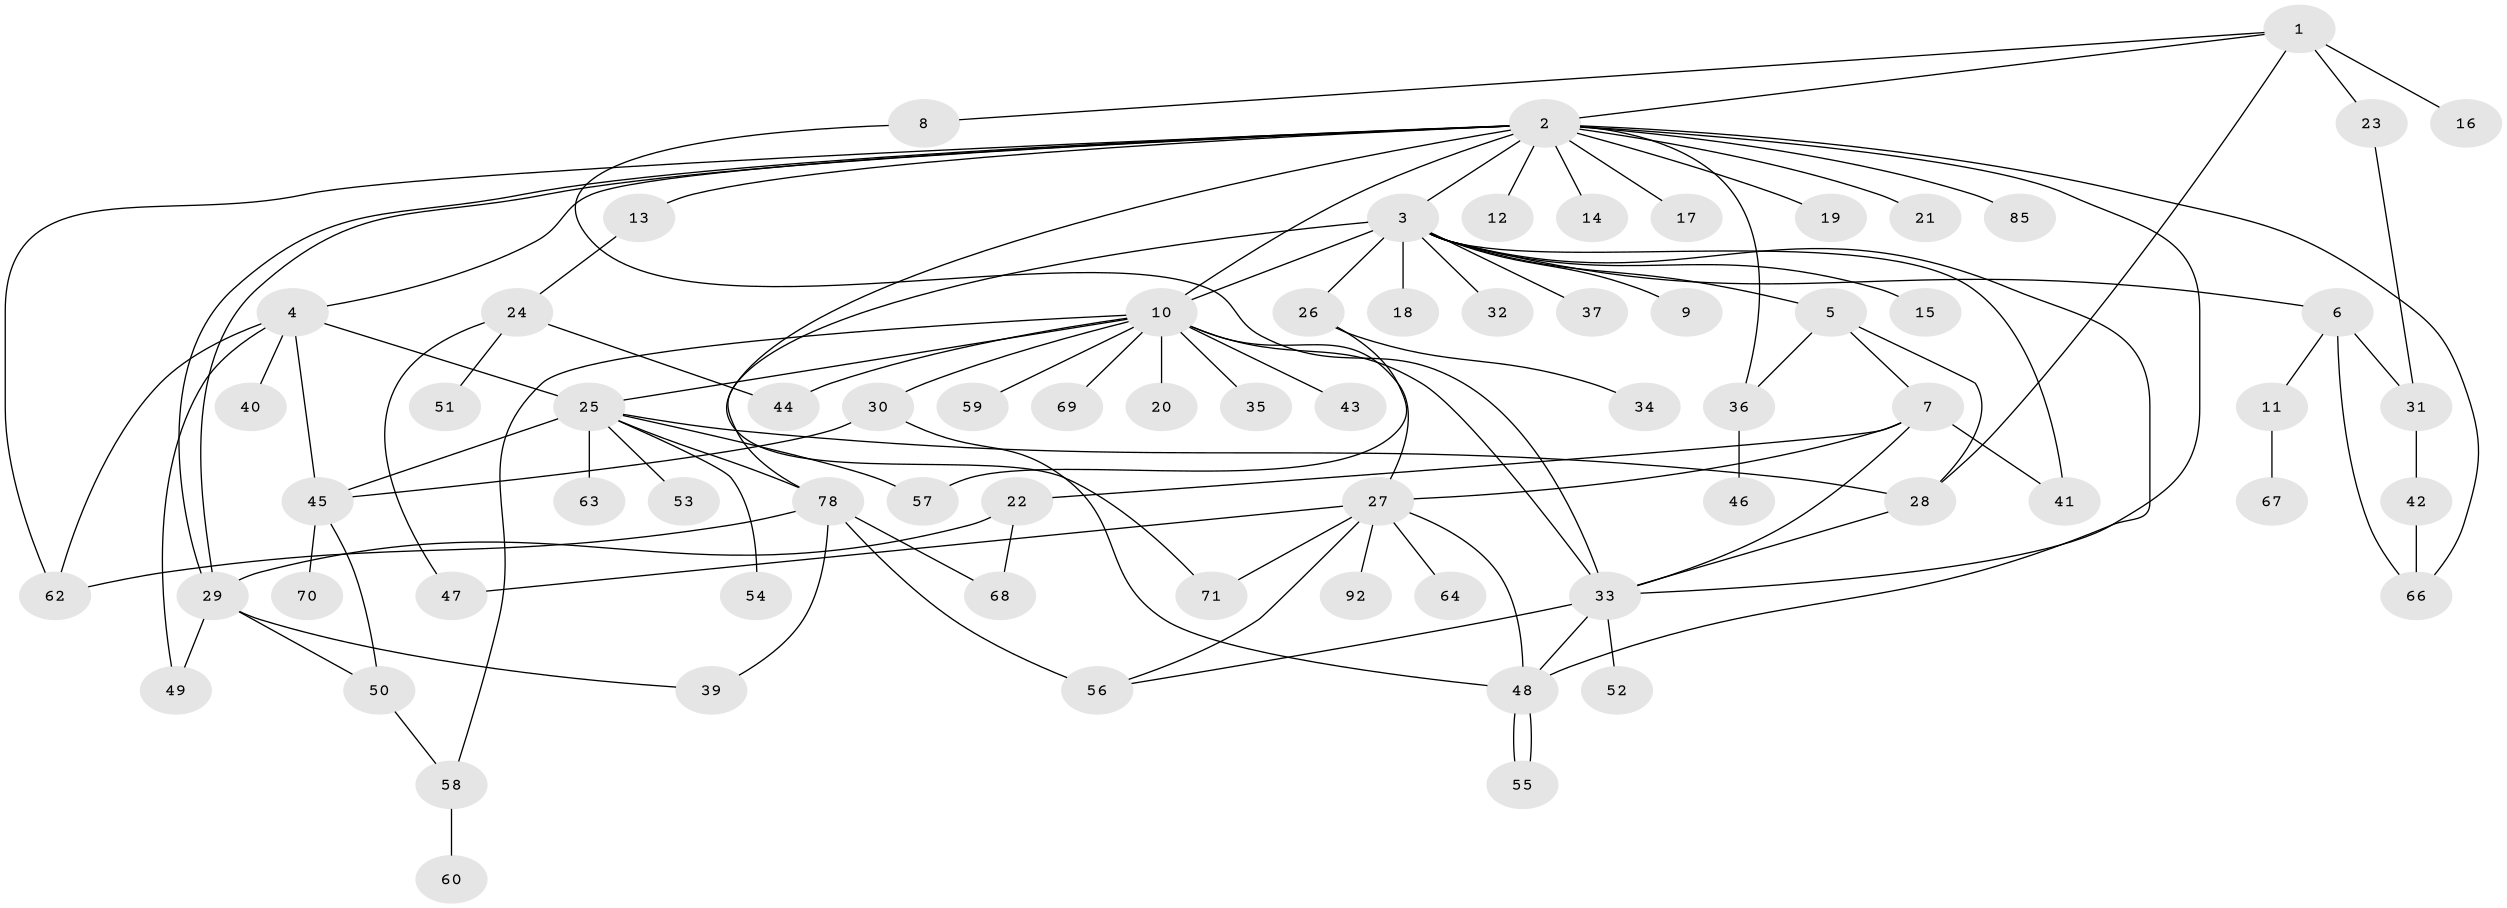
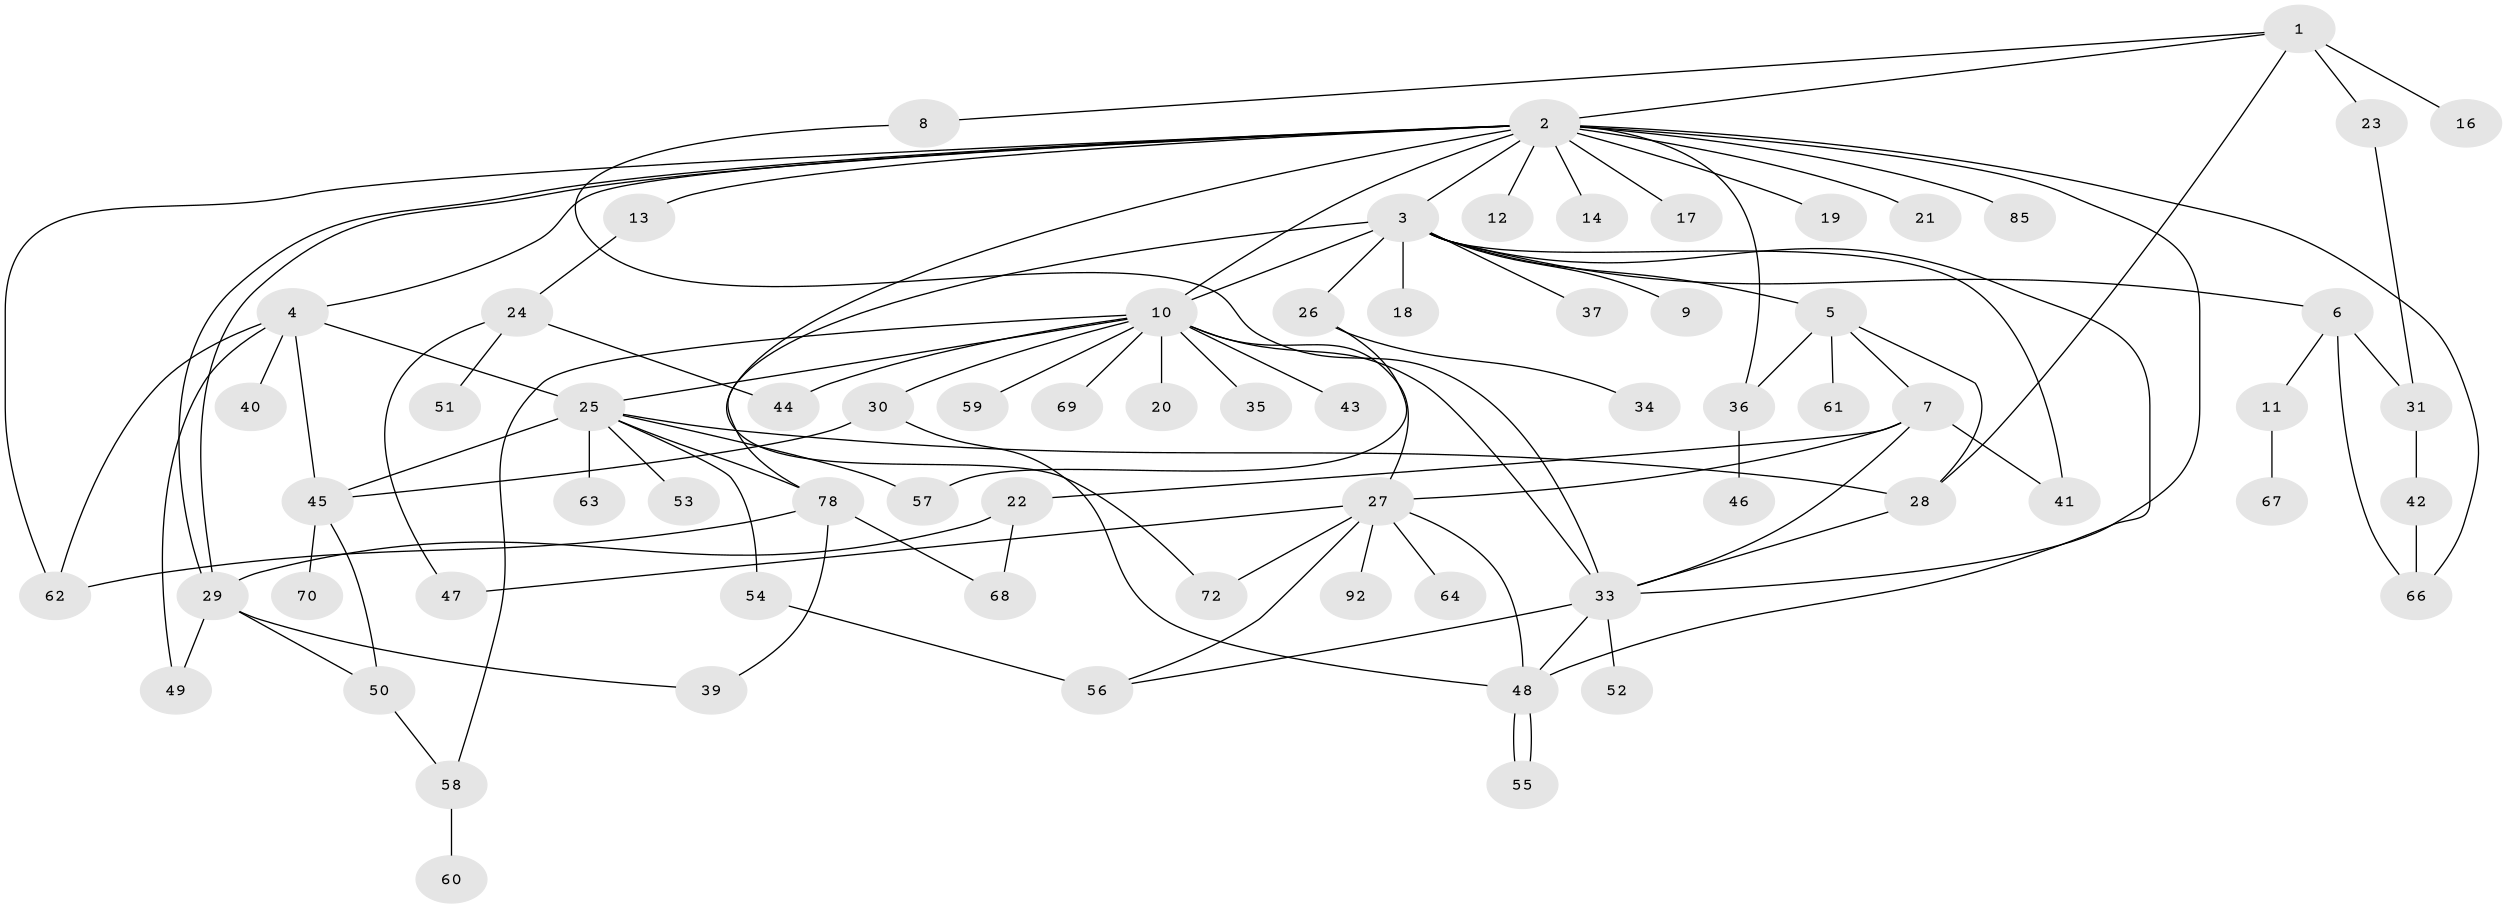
node "32": removed
node "15": removed
node "61": added
node "71": label "71" -> "72"
edge "78" -- "56": now "54" -- "56"
